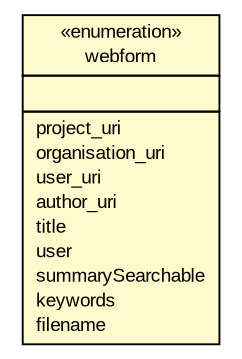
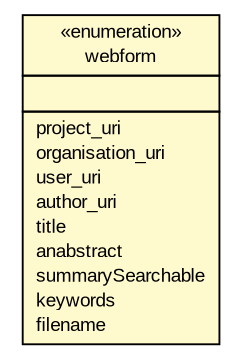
node "webform": text "user" -> "anabstract"
